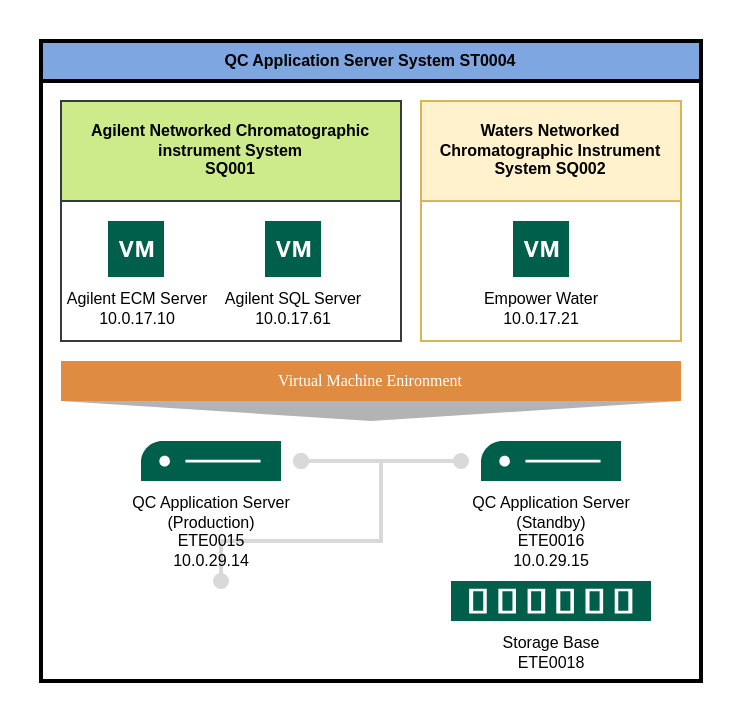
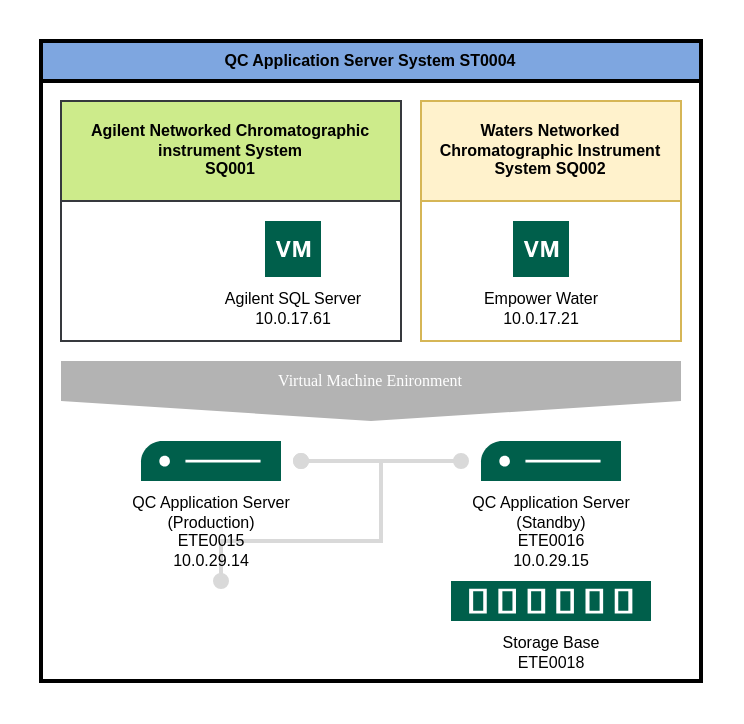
node "Agilent ECM Server10.0.17.10": removed
node "Virtual Machine Enironment": fillcolor #df8c42 -> #b3b3b3
